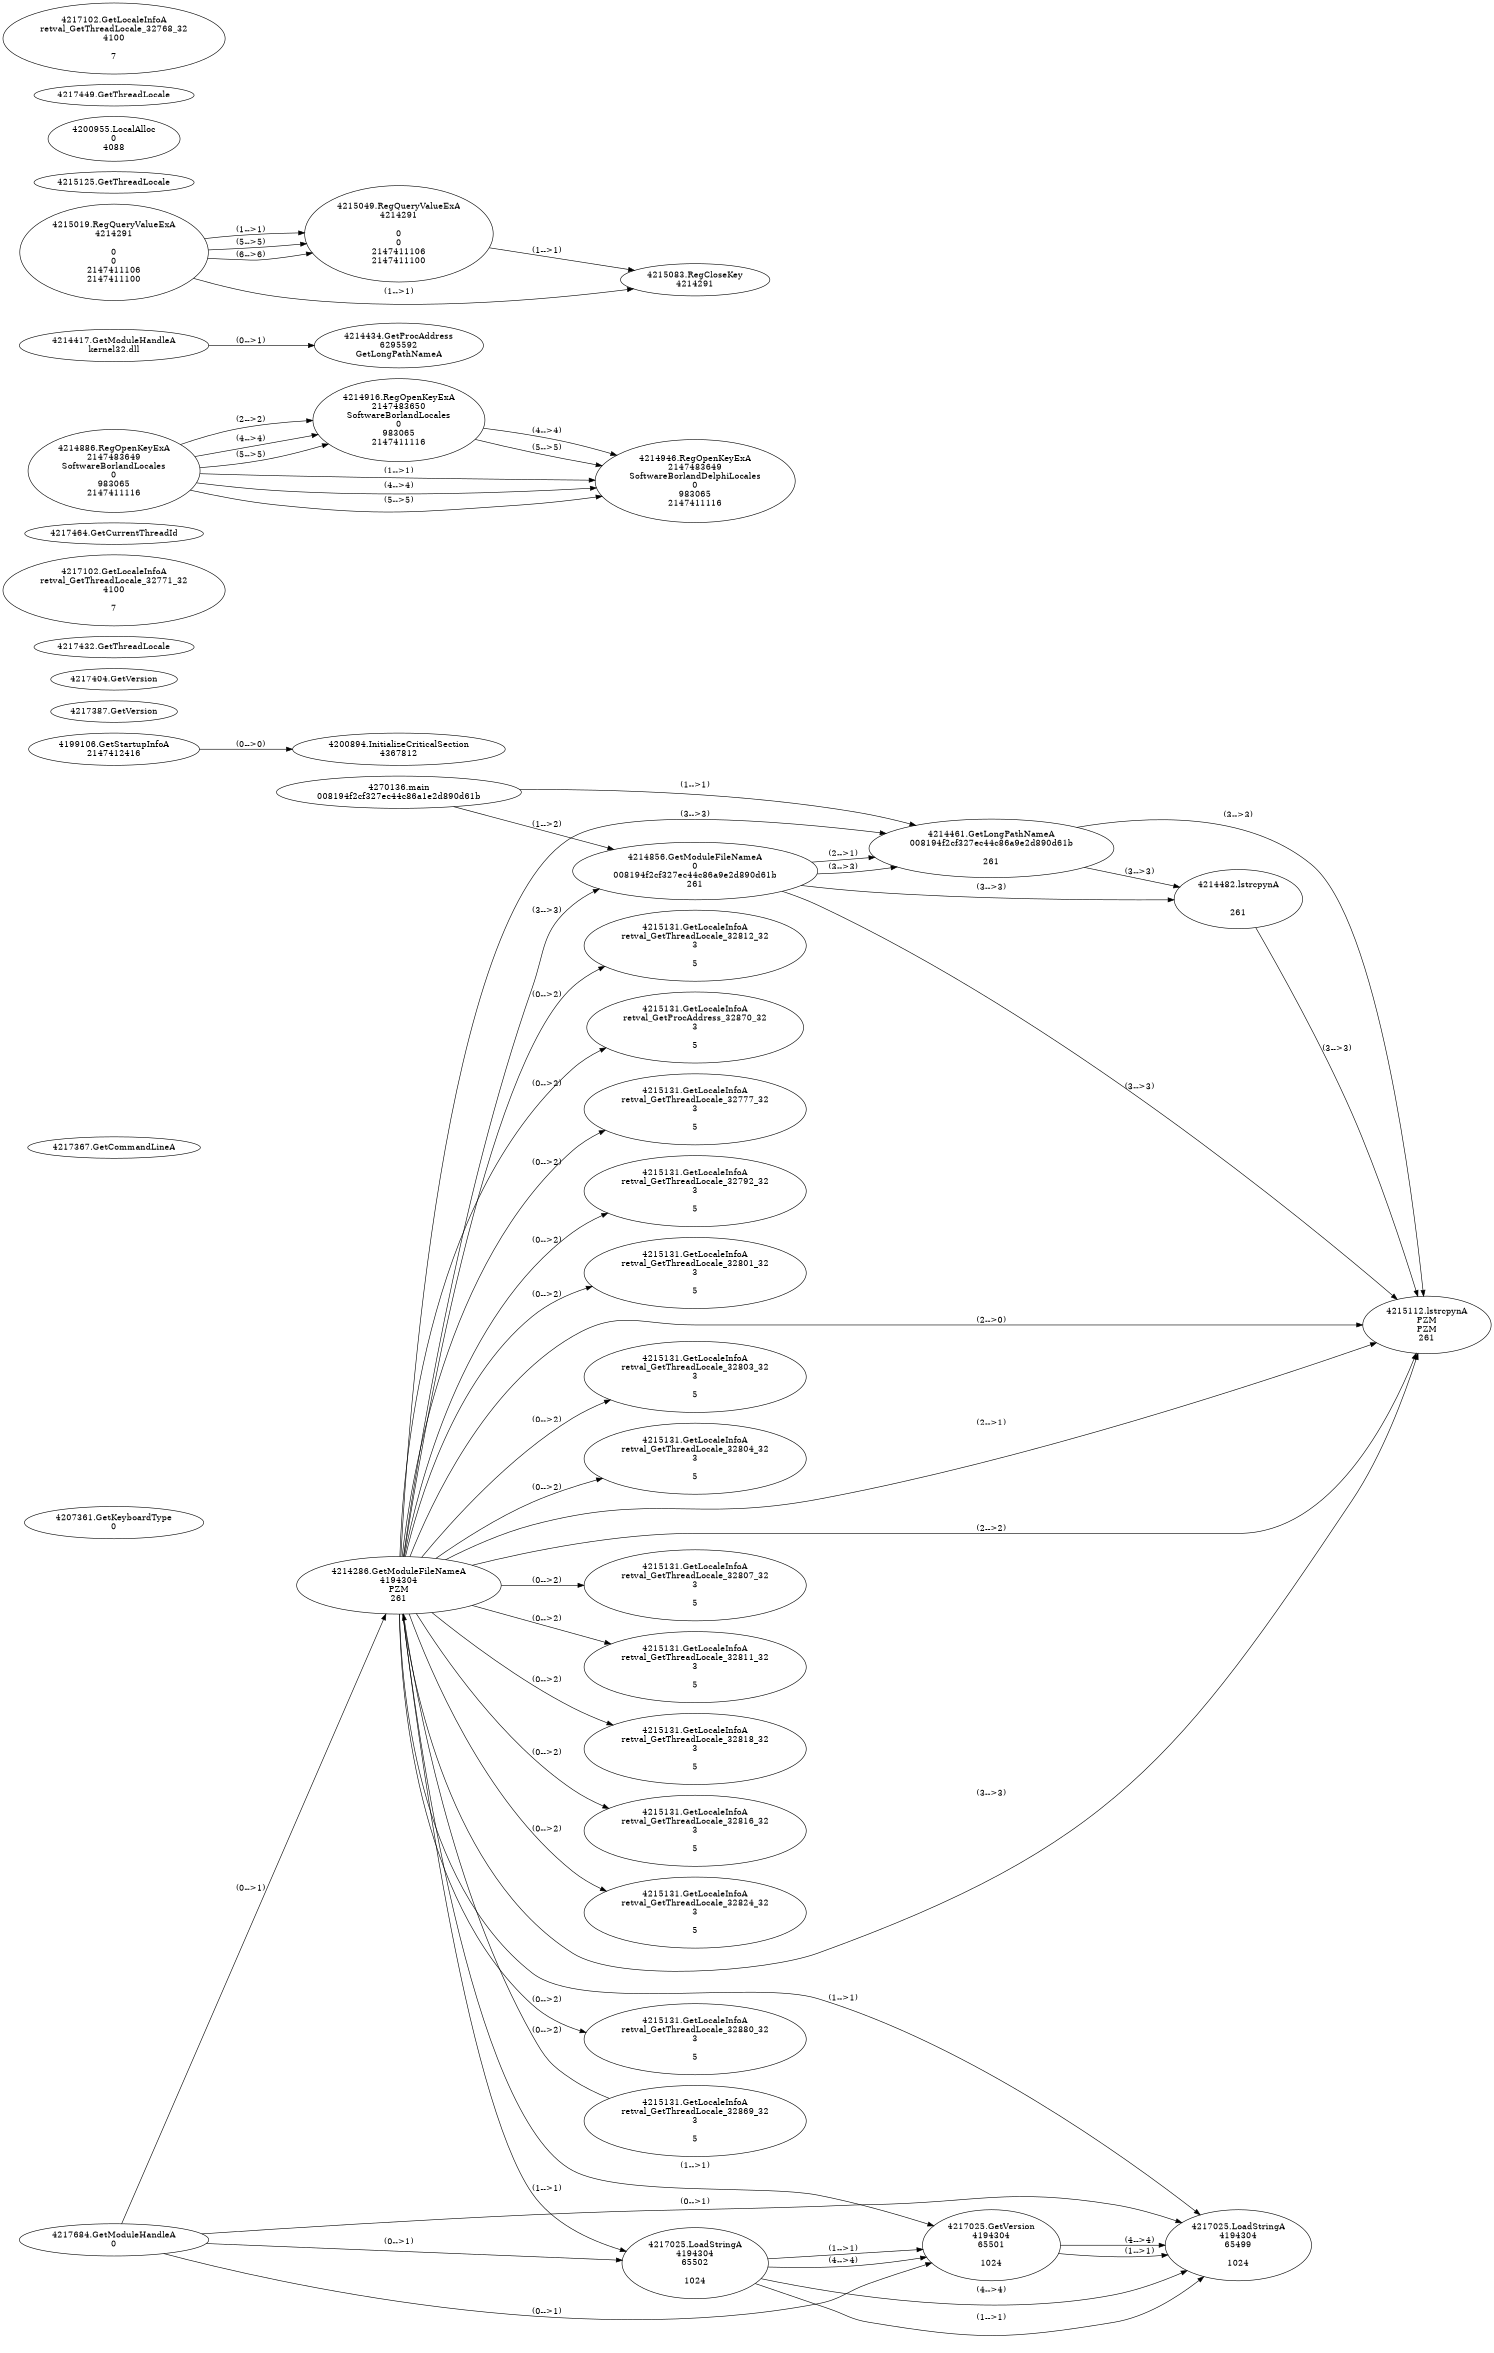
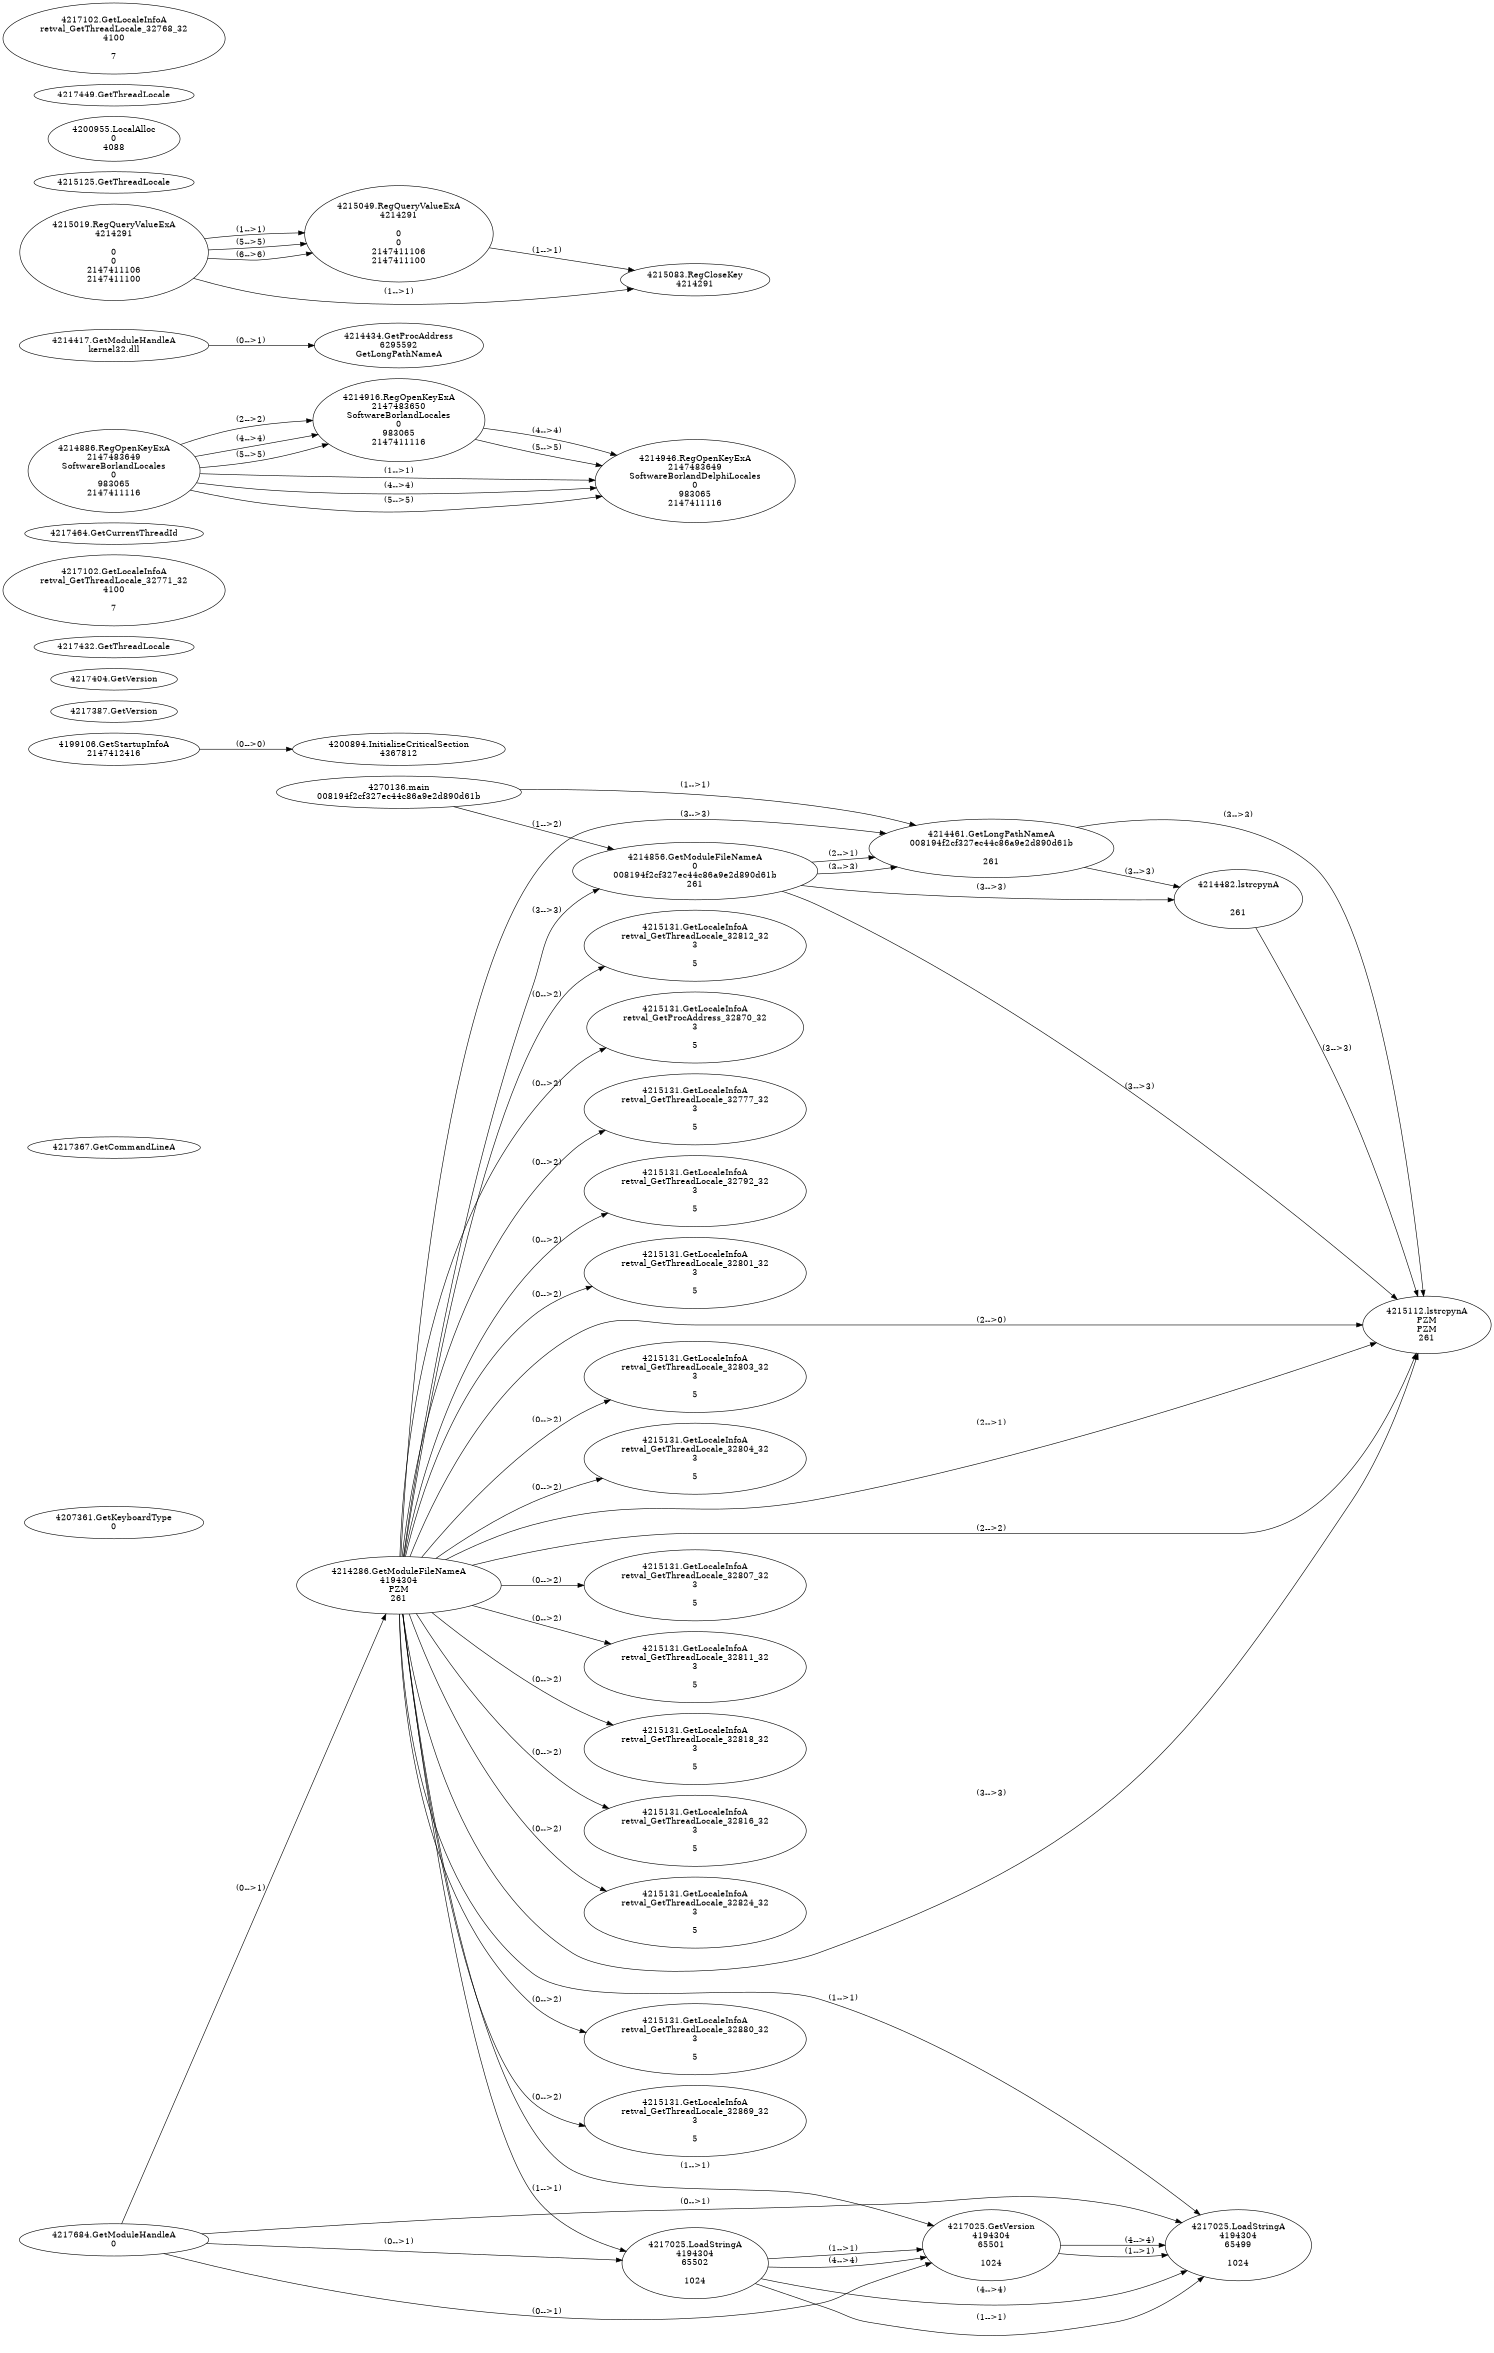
node "4270136.main 008194f2cf327ec44c86a1e2d890d61b": label "4270136.main 008194f2cf327ec44c86a1e2d890d61b" -> "4270136.main 008194f2cf327ec44c86a9e2d890d61b"
edge "4215131.GetLocaleInfoA retval_GetThreadLocale_32869_32 3 5" -> "4214286.GetModuleFileNameA 4194304 PZM 261": reversed
